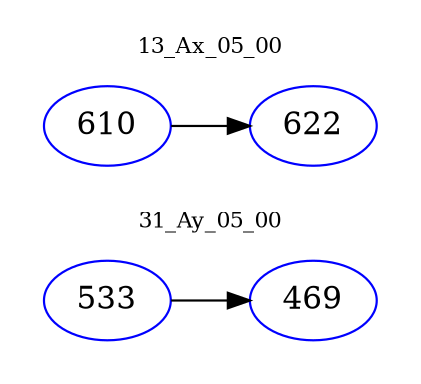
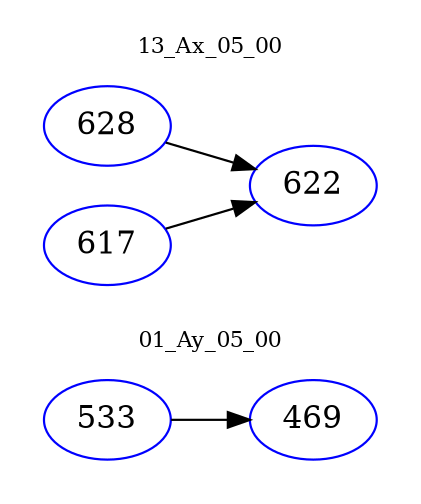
node "628": added
node "610": label "610" -> "617"
cluster "31_Ay_05_00": label "31_Ay_05_00" -> "01_Ay_05_00"
